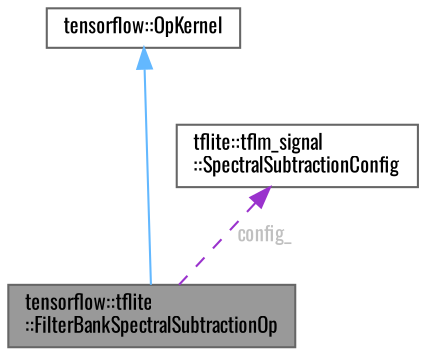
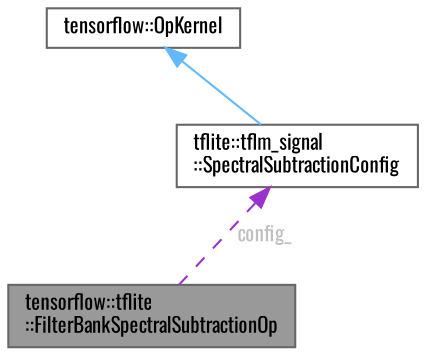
edge "tensorflow::tflite ::FilterBankSpectralSubtractionOp" -> "tensorflow::OpKernel": now "tflite::tflm_signal ::SpectralSubtractionConfig" -> "tensorflow::OpKernel"
